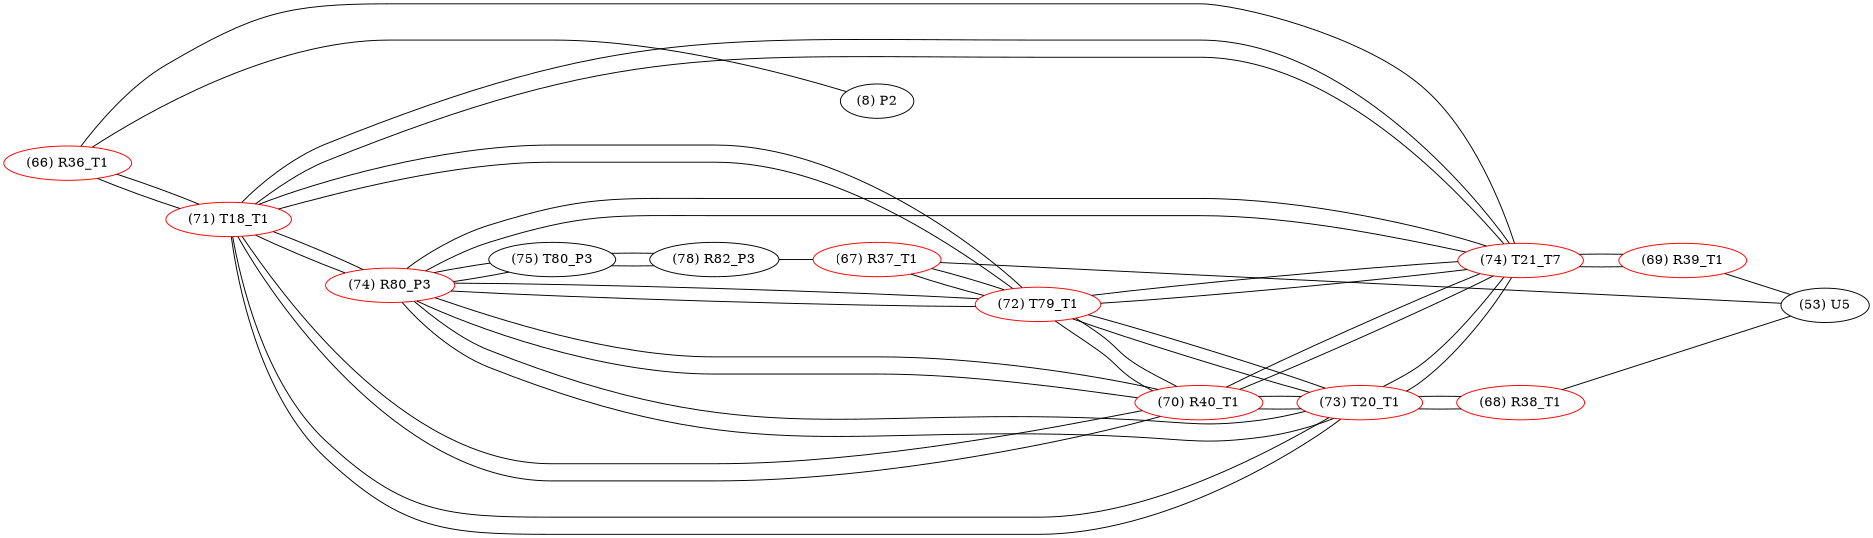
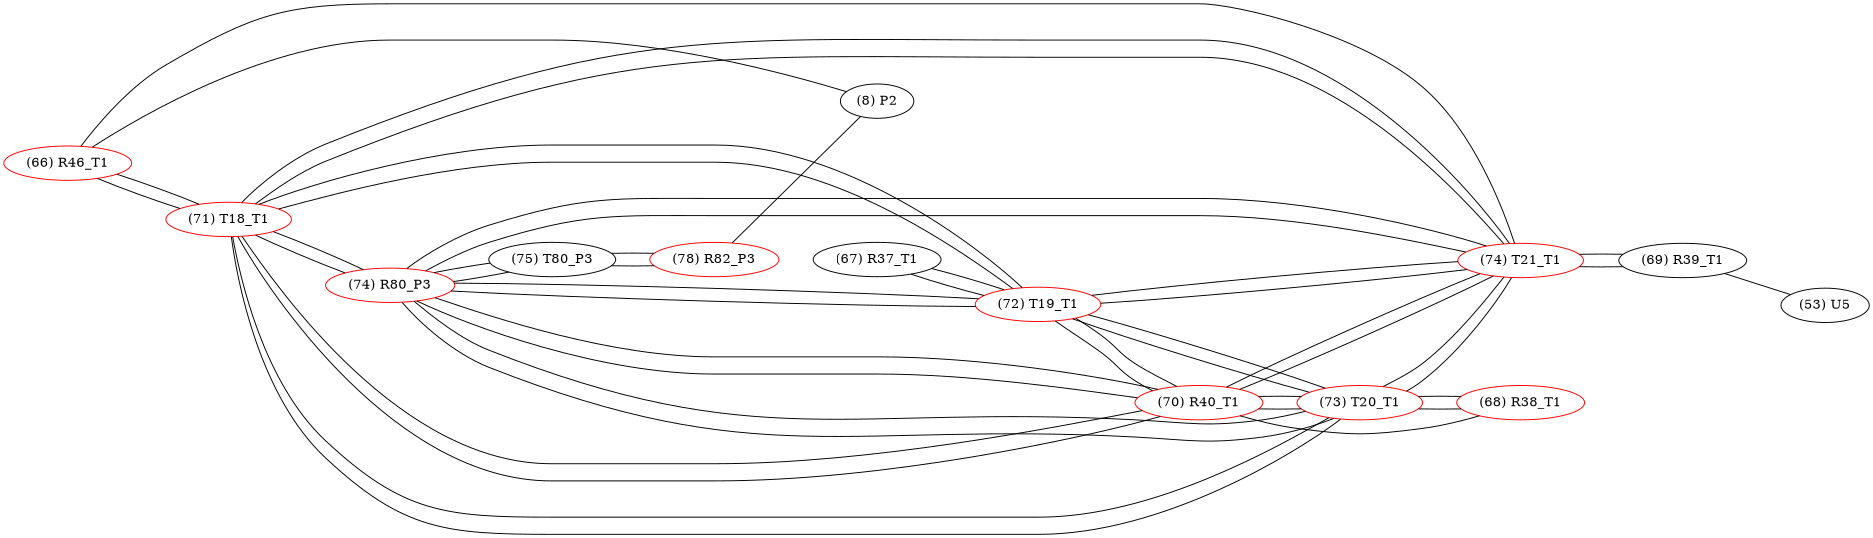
node "(66) R36_T1": label "(66) R36_T1" -> "(66) R46_T1"
node "(78) R82_P3": color black -> red
edge "(78) R82_P3" -- "(67) R37_T1": now "(78) R82_P3" -- "(8) P2"
node "(67) R37_T1": color red -> black
node "(74) T21_T7": label "(74) T21_T7" -> "(74) T21_T1"
node "(69) R39_T1": color red -> black
edge "(67) R37_T1" -- "(53) U5": removed
node "(72) T79_T1": label "(72) T79_T1" -> "(72) T19_T1"
edge "(53) U5" -- "(68) R38_T1": now "(70) R40_T1" -- "(68) R38_T1"
